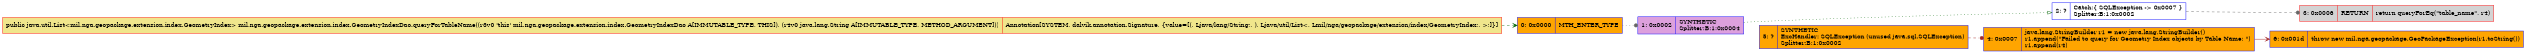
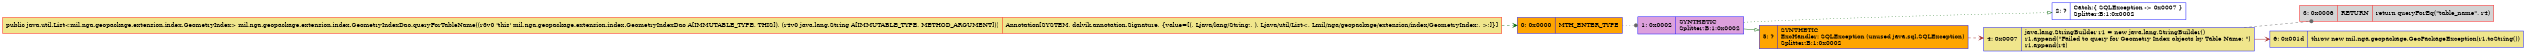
edge "2: ?" -> "3: 0x0006": now "4: 0x0007" -> "3: 0x0006"
node "1: 0x0002": text "Splitter:B:1:0x0004" -> "Splitter:B:1:0x0002"
edge "1: 0x0002" -> "5: ?": added
edge "5: ?" -> "4: 0x0007": arrowhead dot -> vee
node "4: 0x0007": fillcolor orange -> khaki
node "6: 0x001d": fillcolor orange -> khaki
